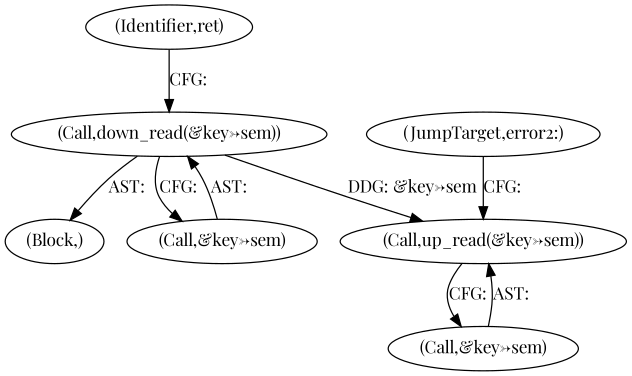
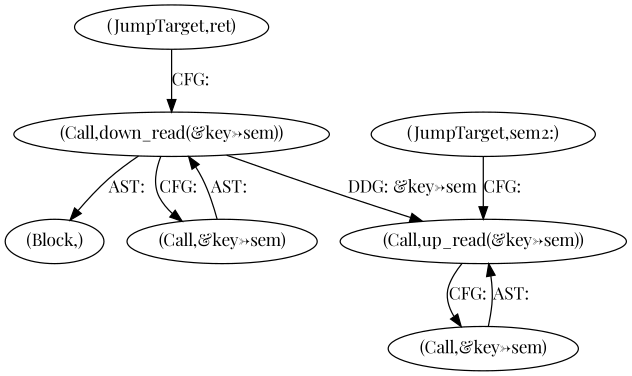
node "(Identifier,ret)": label "(Identifier,ret)" -> "(JumpTarget,ret)"
node "(JumpTarget,error2:)": label "(JumpTarget,error2:)" -> "(JumpTarget,sem2:)"
